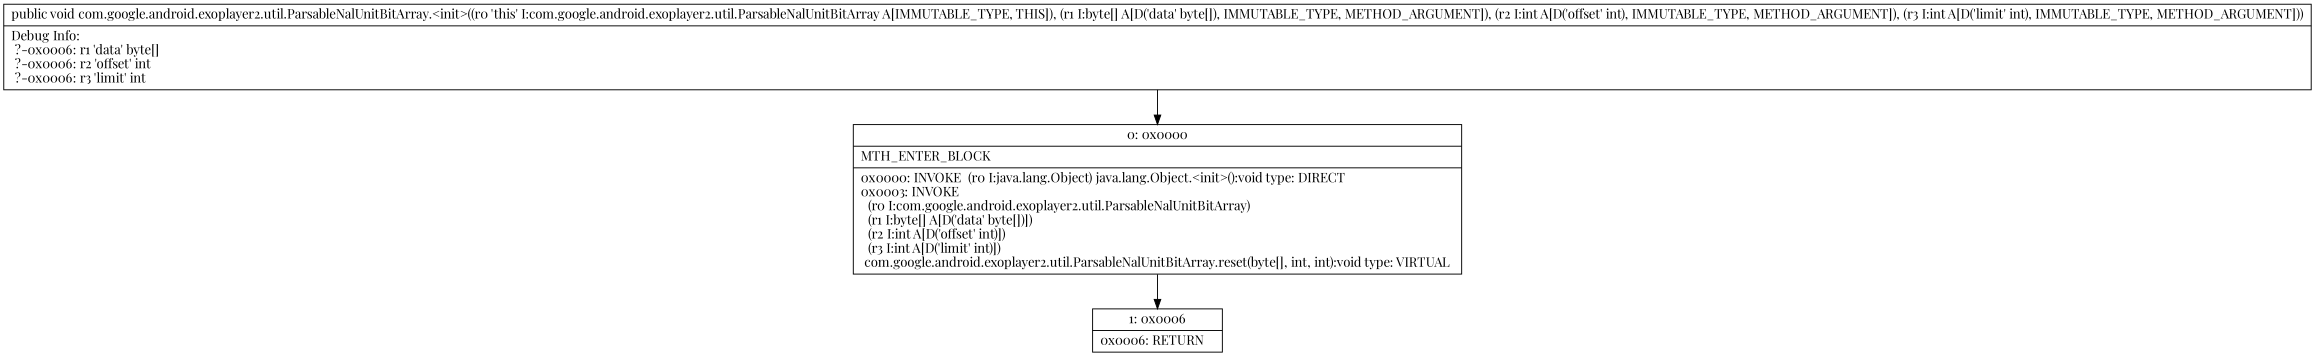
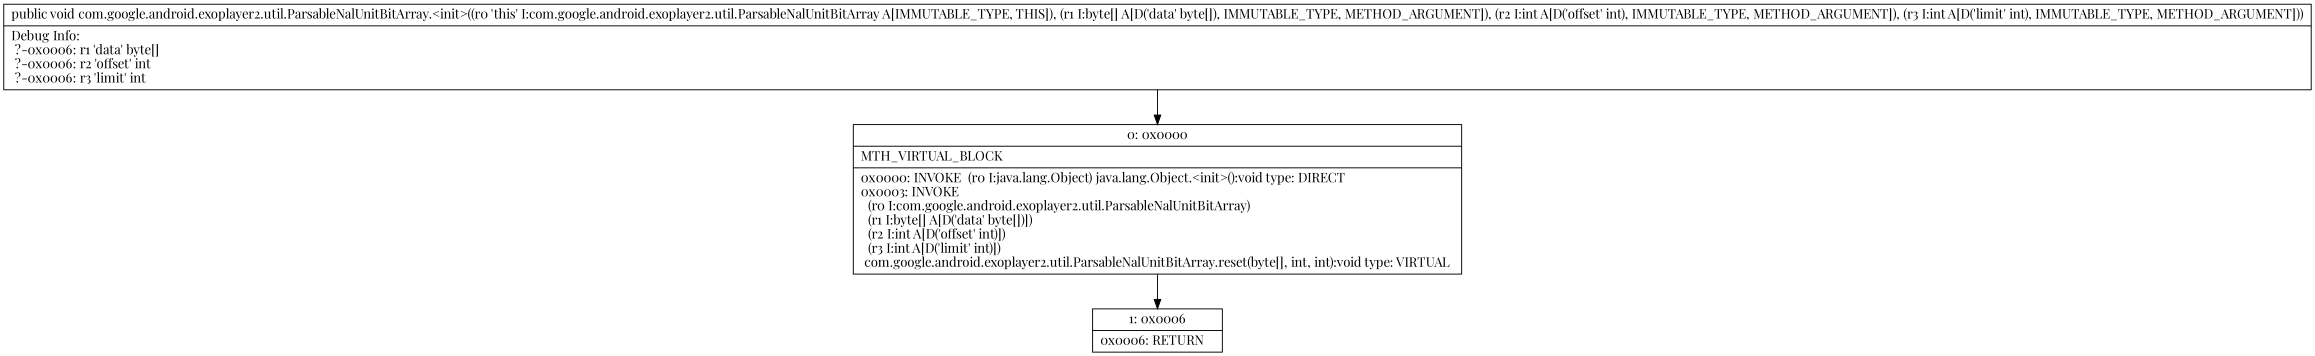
node "0: 0x0000": text "MTH_ENTER_BLOCK" -> "MTH_VIRTUAL_BLOCK"
